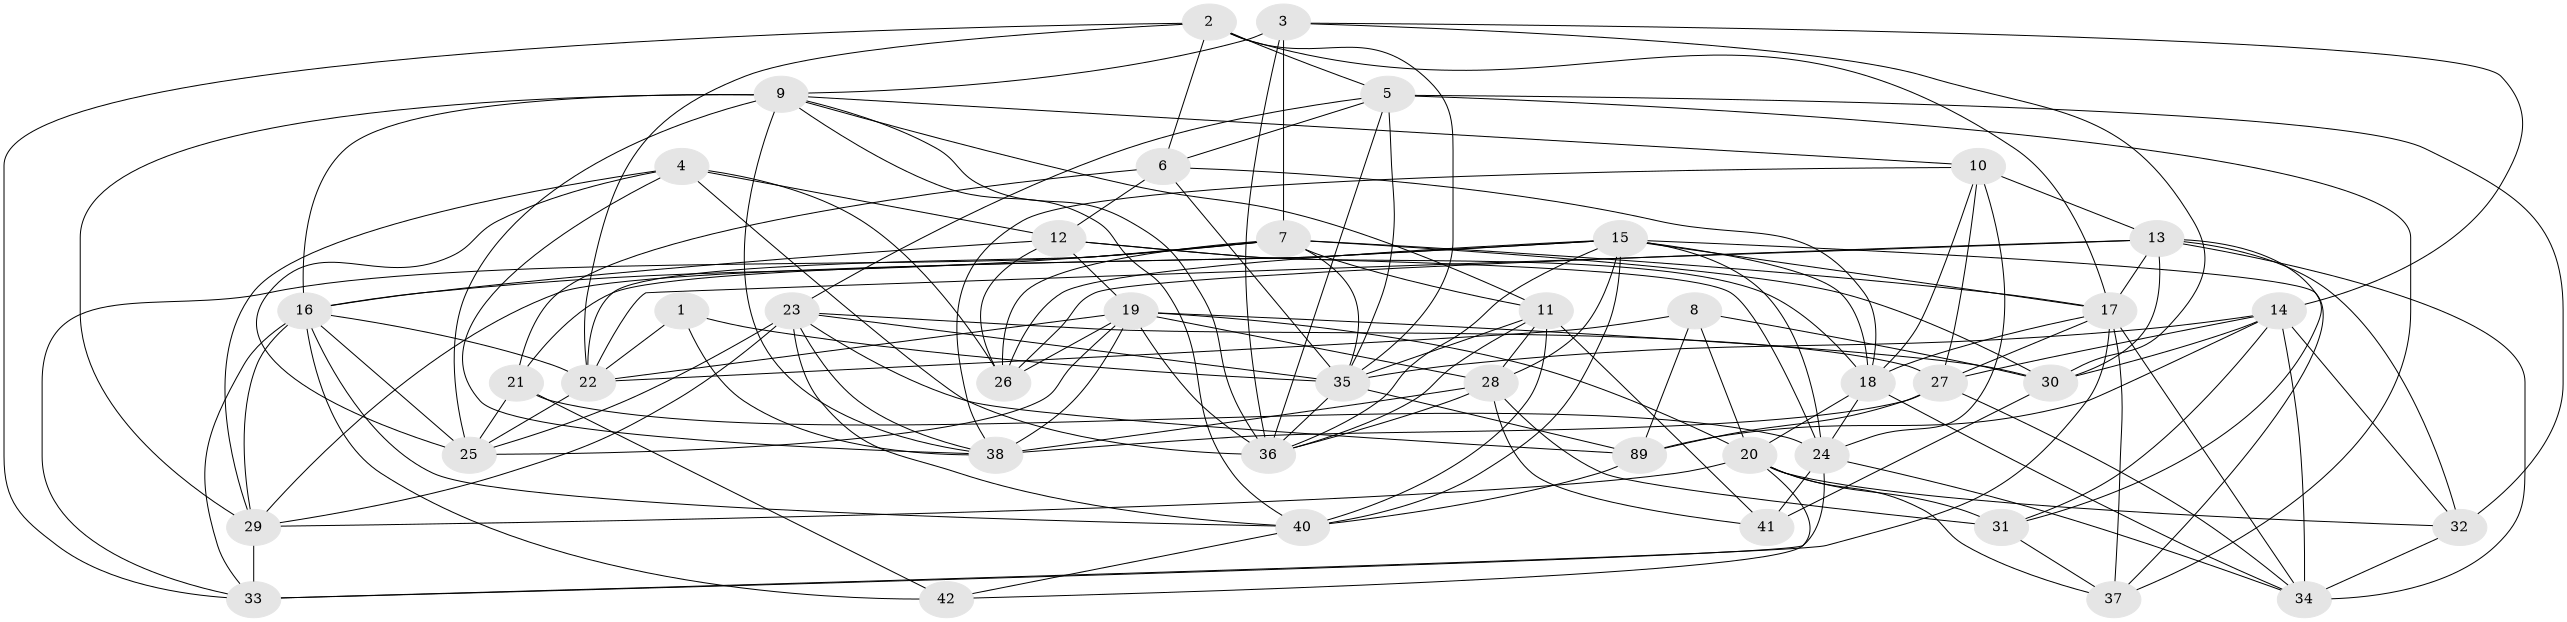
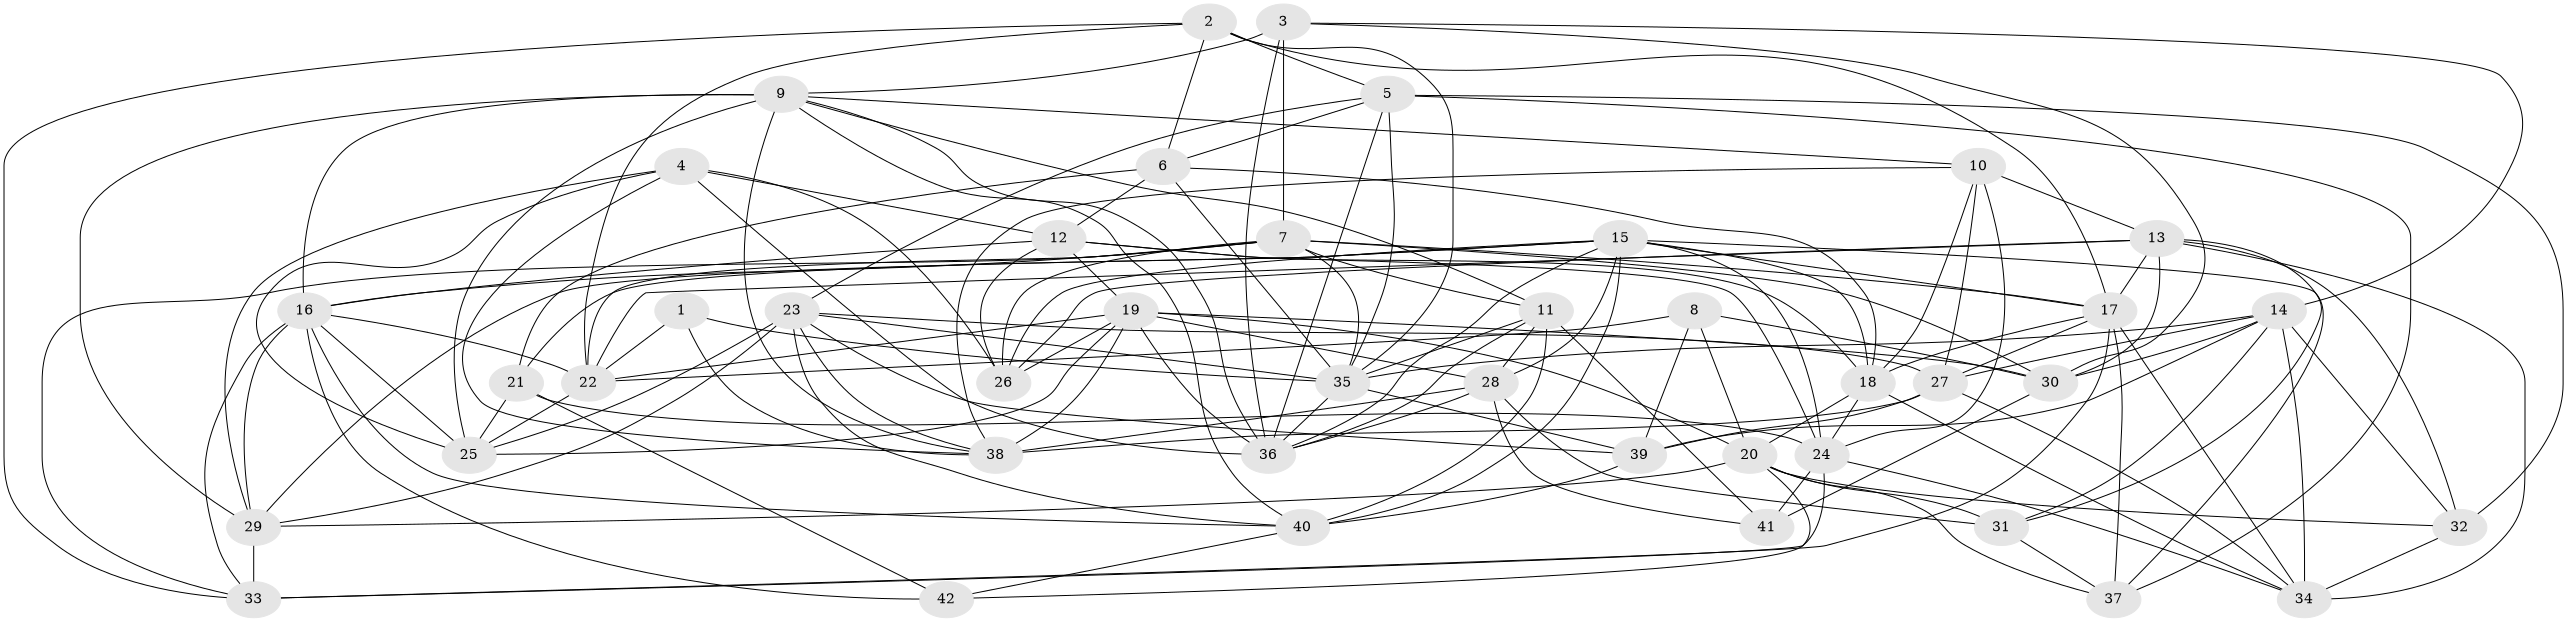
node "89": label "89" -> "39"
